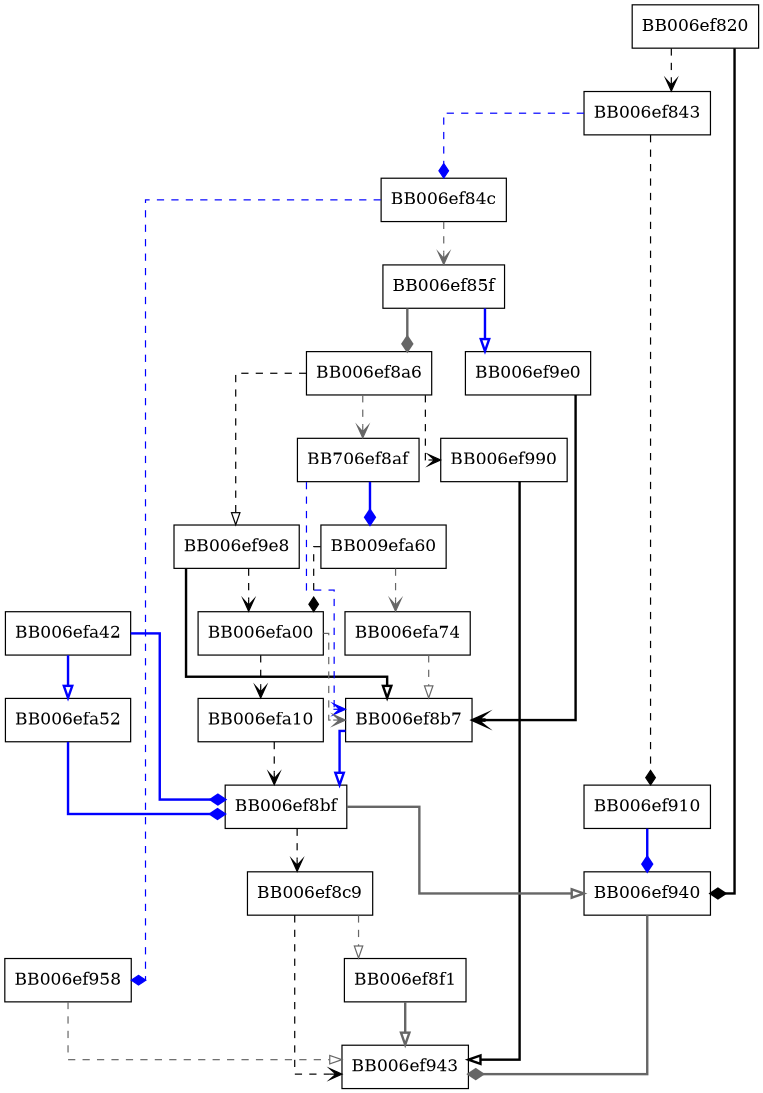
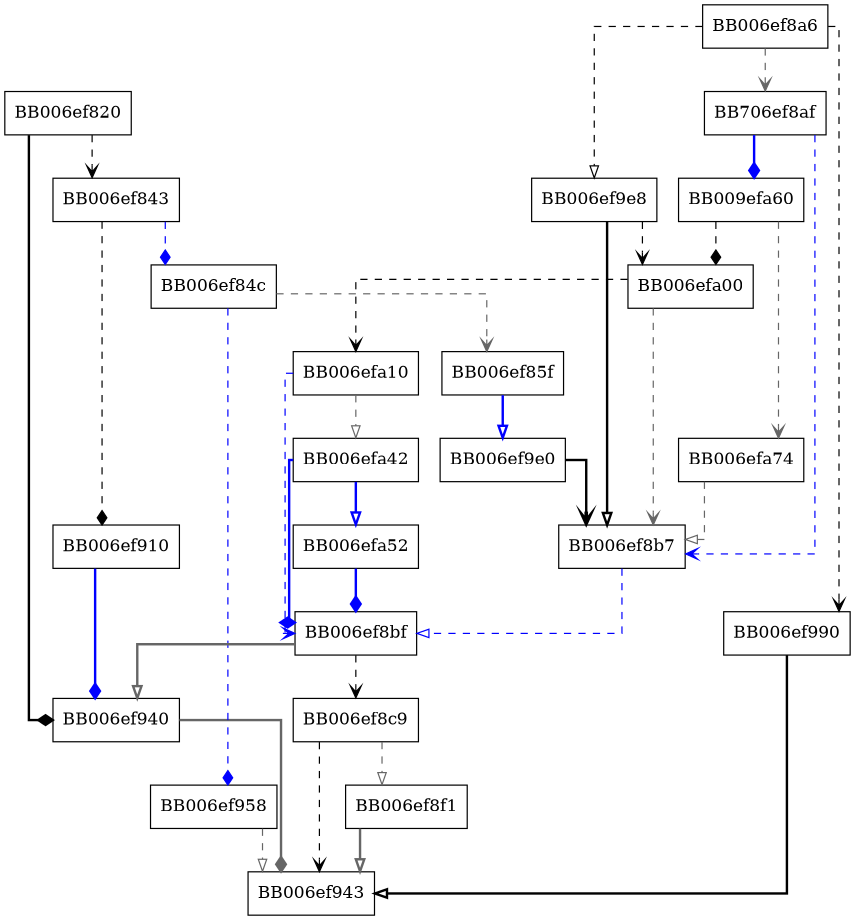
edge "BB006ef85f" -> "BB006ef8a6": removed
edge "BB006efa10" -> "BB006efa42": added
edge "BB006ef8b7" -> "BB006ef8bf": style bold -> dashed
edge "BB006efa10" -> "BB006ef8bf": color black -> blue
